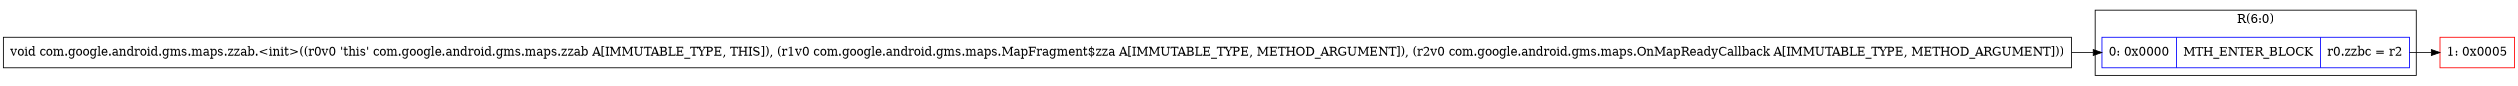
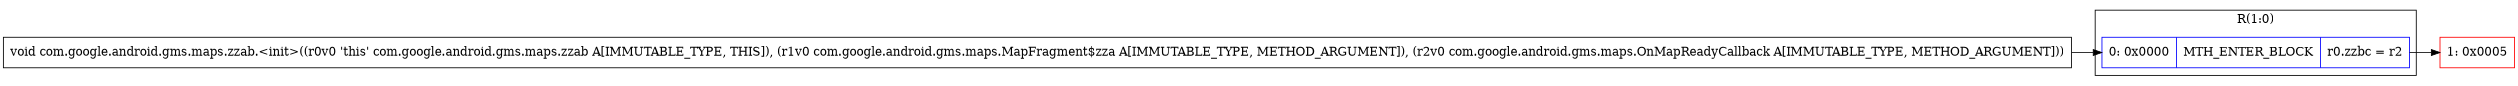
cluster "R(6:0)": label "R(6:0)" -> "R(1:0)"
